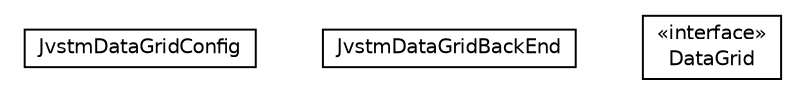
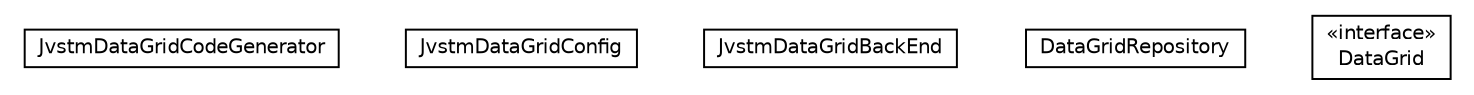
node "JvstmDataGridCodeGenerator": added
node "DataGridRepository": added
